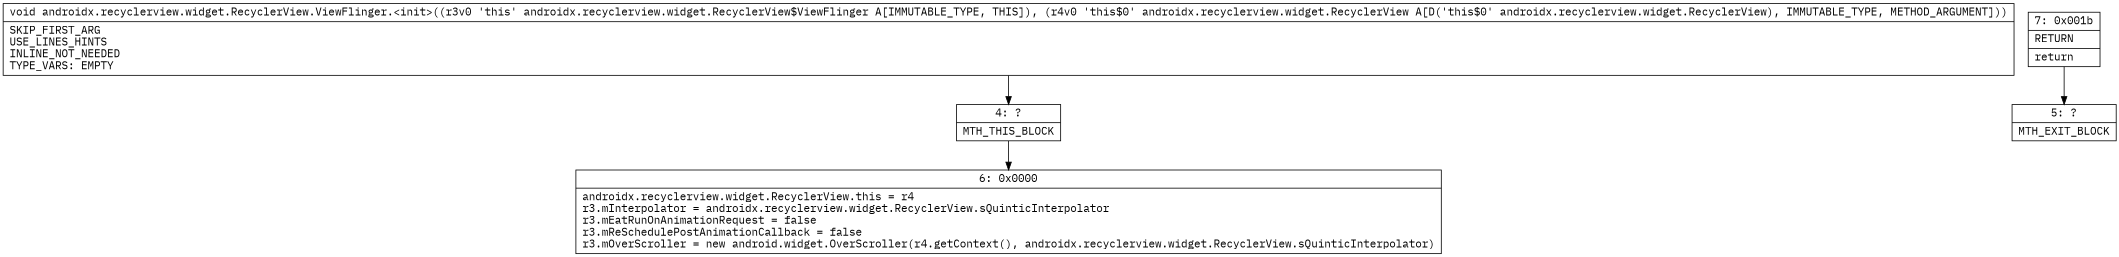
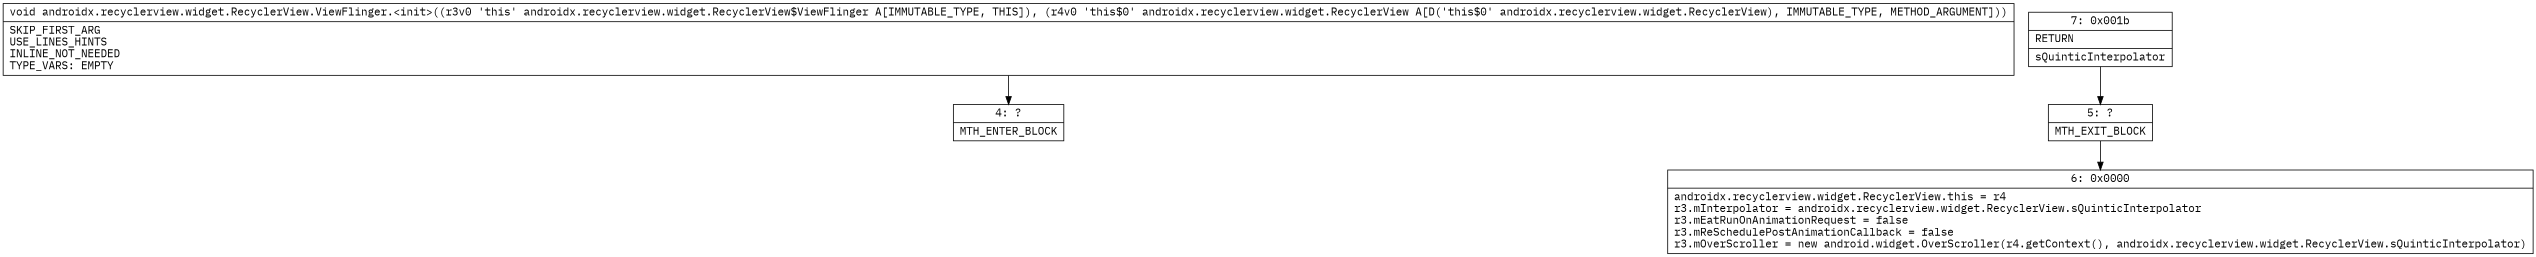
node "7: 0x001b": text "return" -> "sQuinticInterpolator"
node "4: ?": text "MTH_THIS_BLOCK" -> "MTH_ENTER_BLOCK"
edge "4: ?" -> "6: 0x0000": now "5: ?" -> "6: 0x0000"
